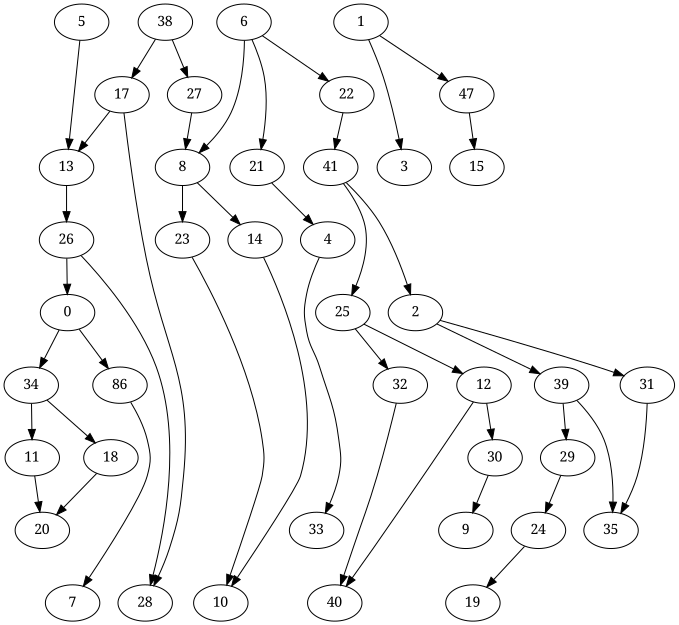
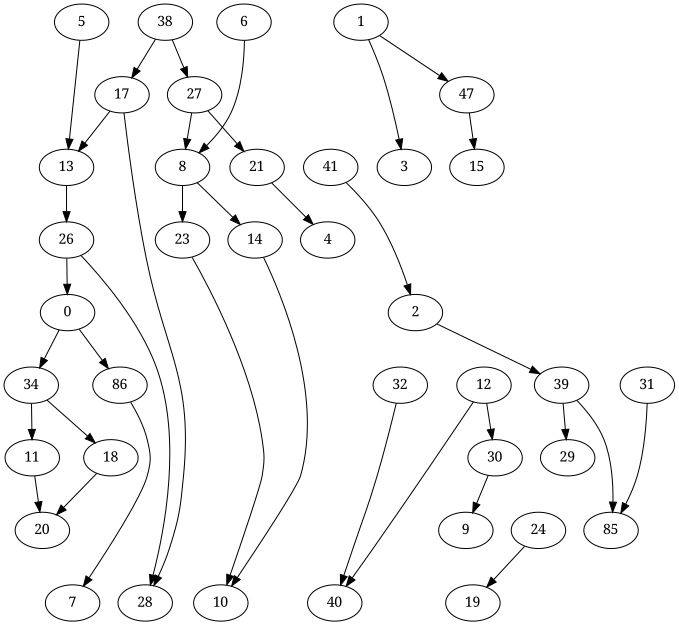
edge "6" -> "21": now "27" -> "21"
node "22": removed
node "25": removed
edge "2" -> "31": removed
edge "29" -> "24": removed
node "33": removed
node "35": label "35" -> "85"
